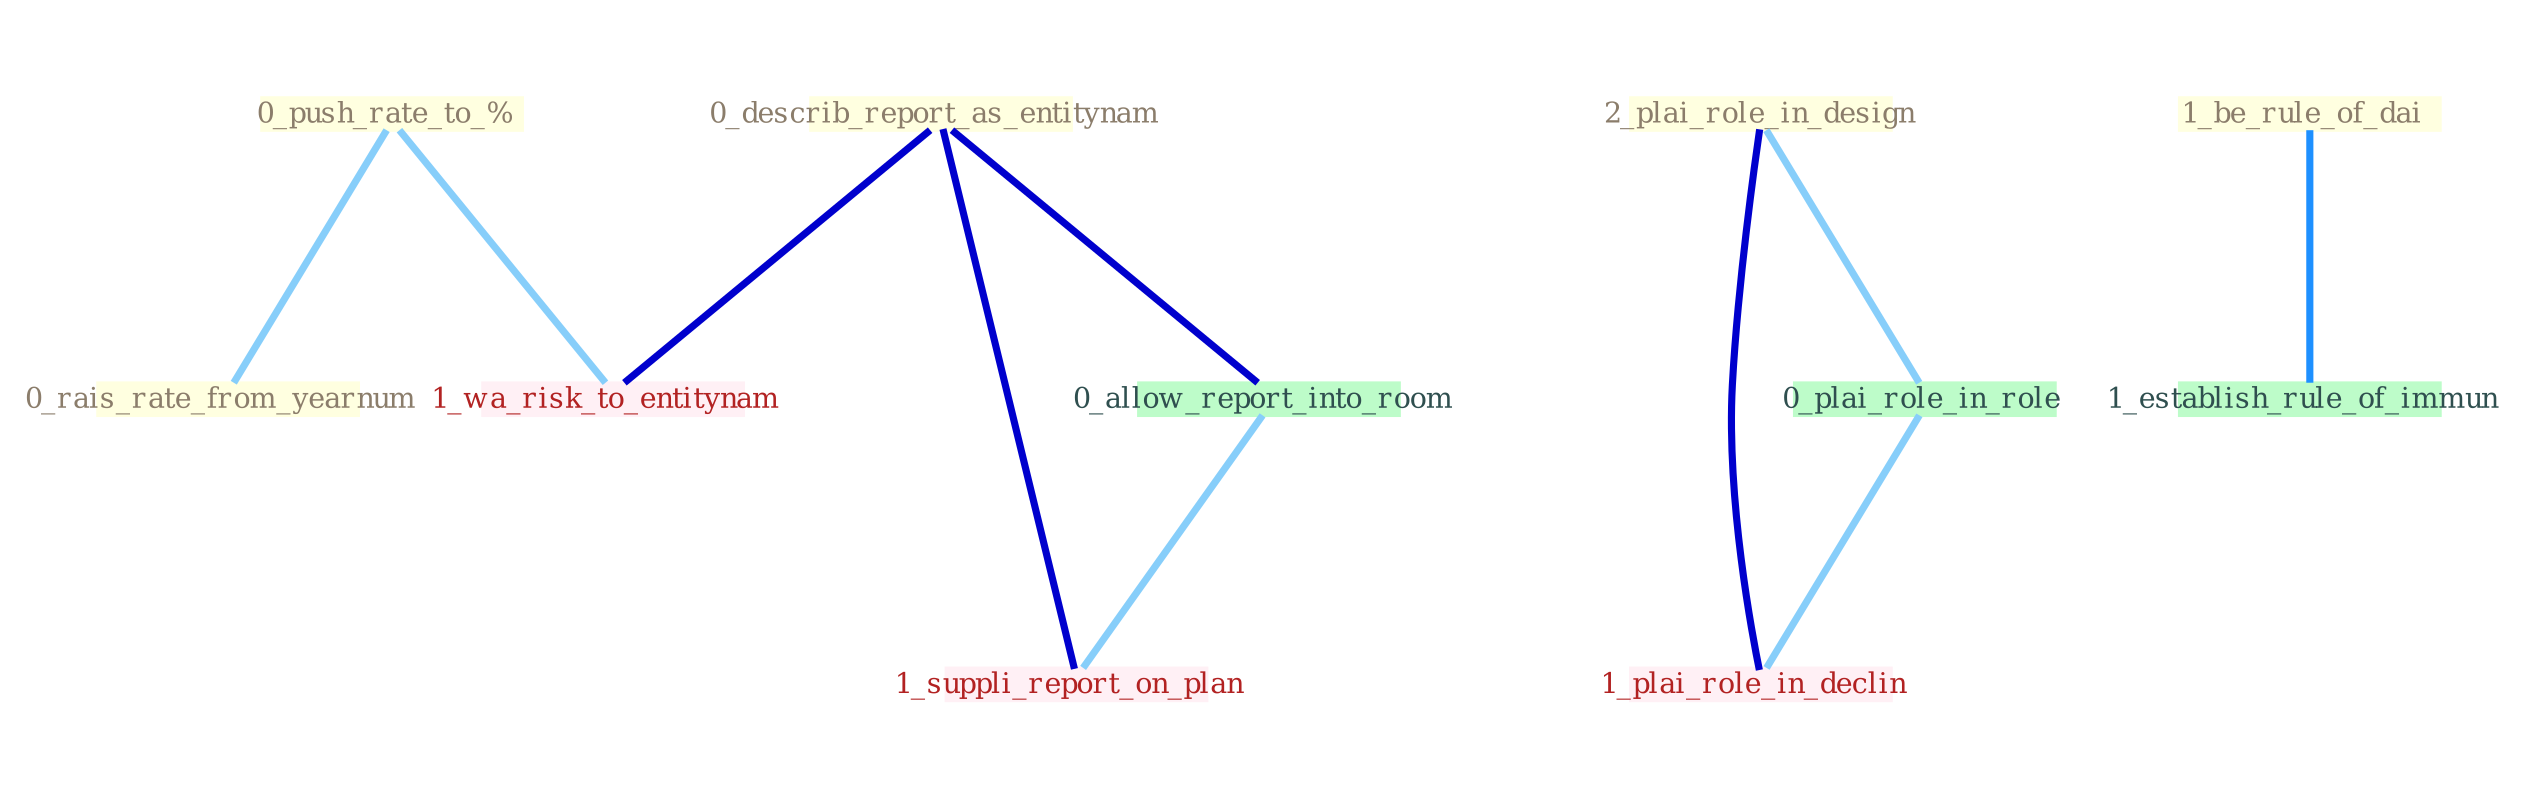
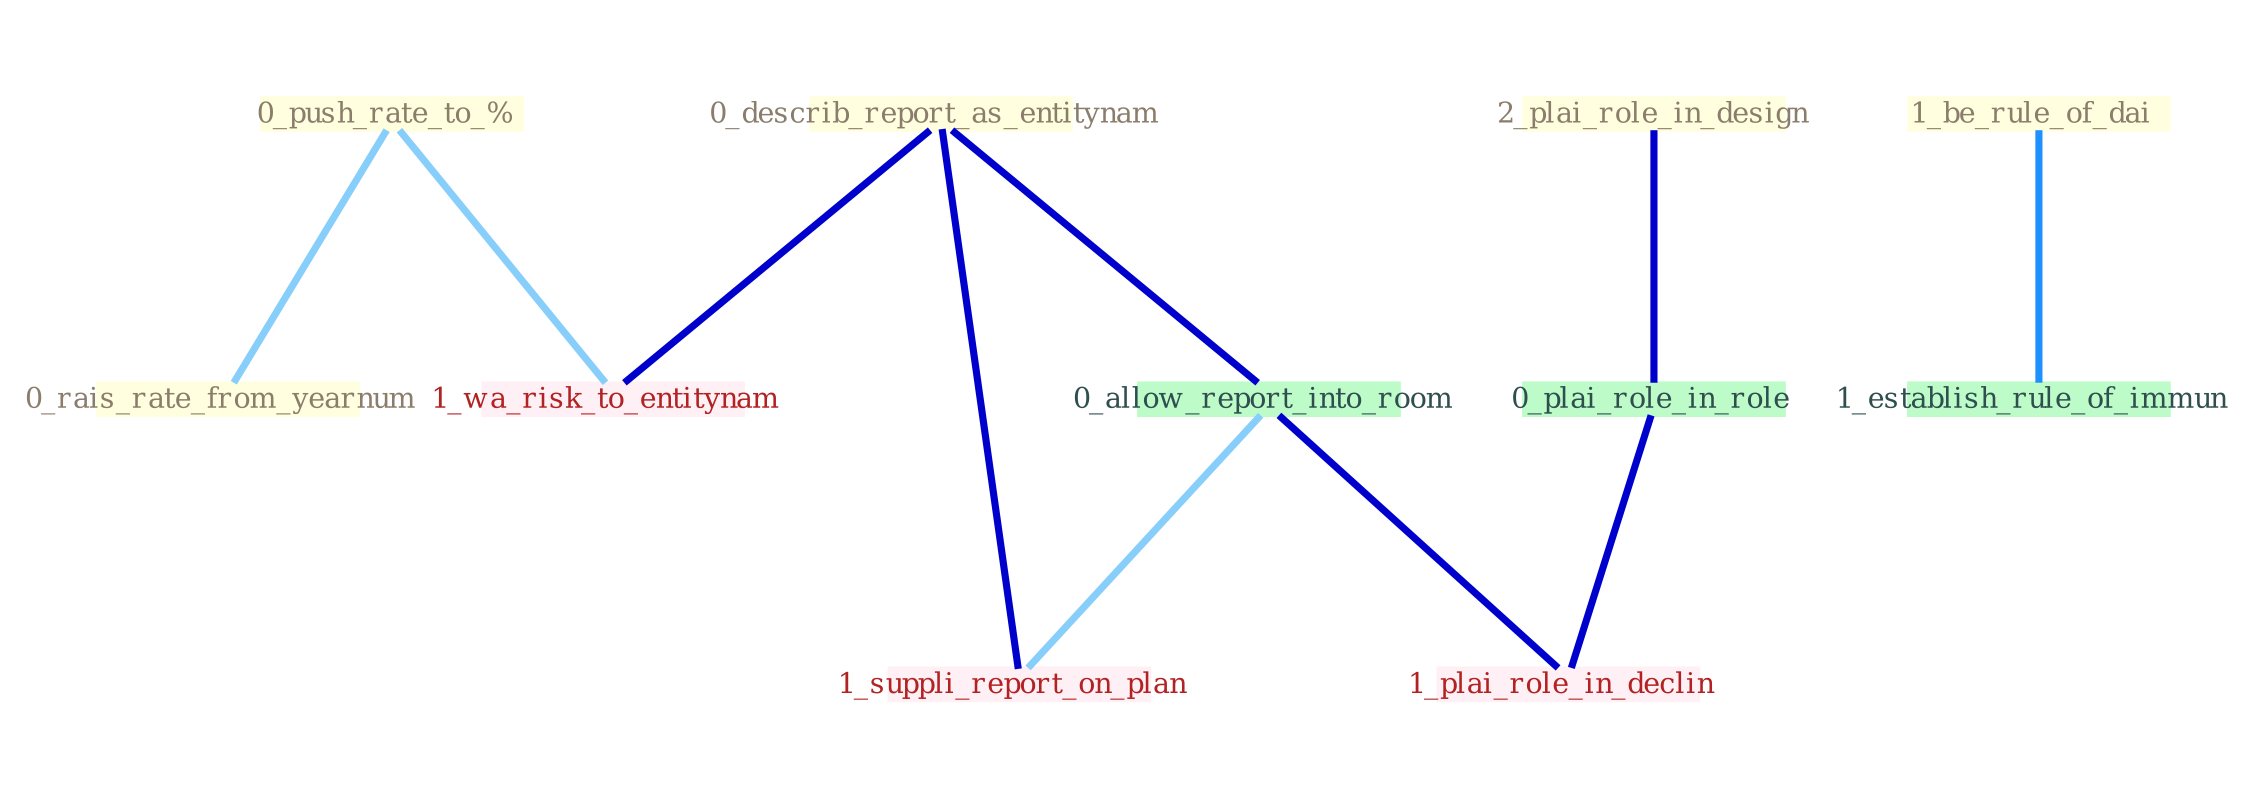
edge "2_plai_role_in_design" -- "0_plai_role_in_role": color #87cefa -> #0000cd
edge "2_plai_role_in_design" -- "1_plai_role_in_declin": now "0_allow_report_into_room" -- "1_plai_role_in_declin"
edge "0_plai_role_in_role" -- "1_plai_role_in_declin": color #87cefa -> #0000cd
